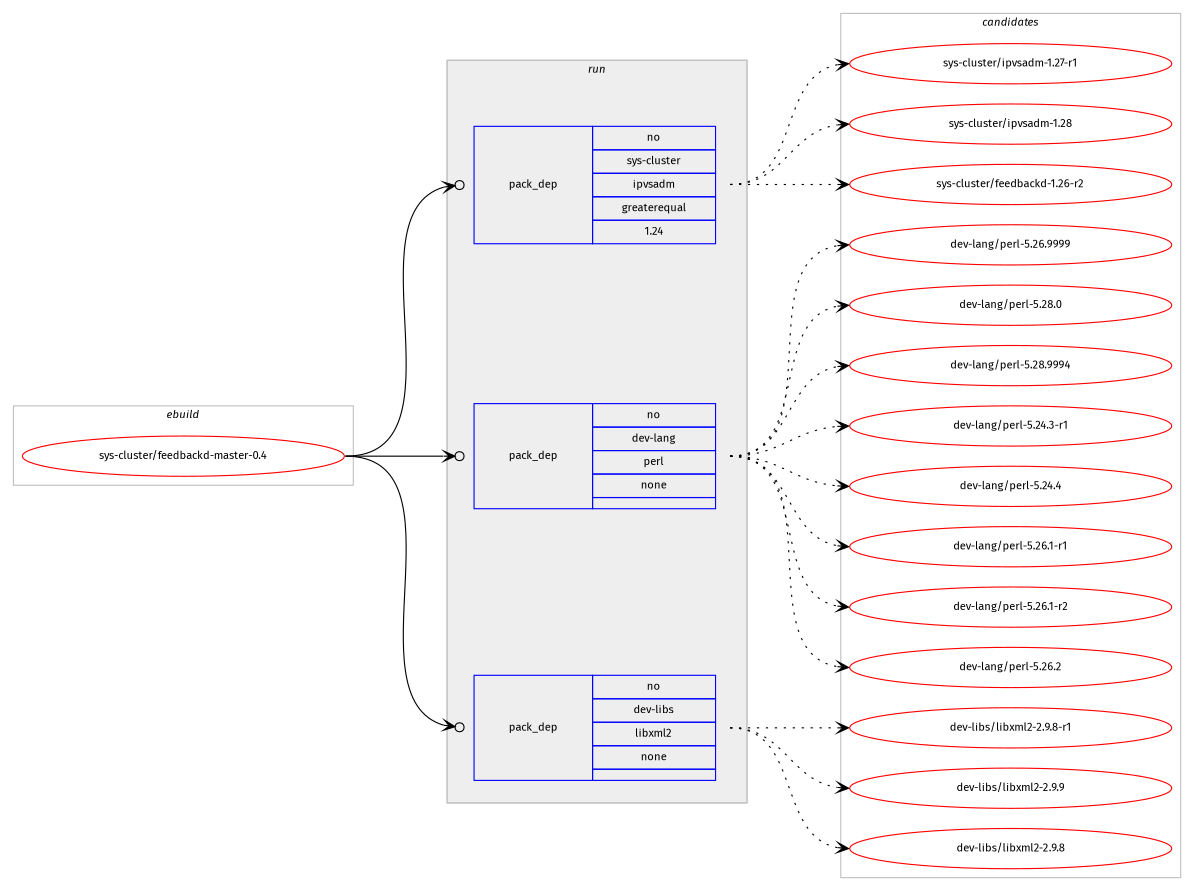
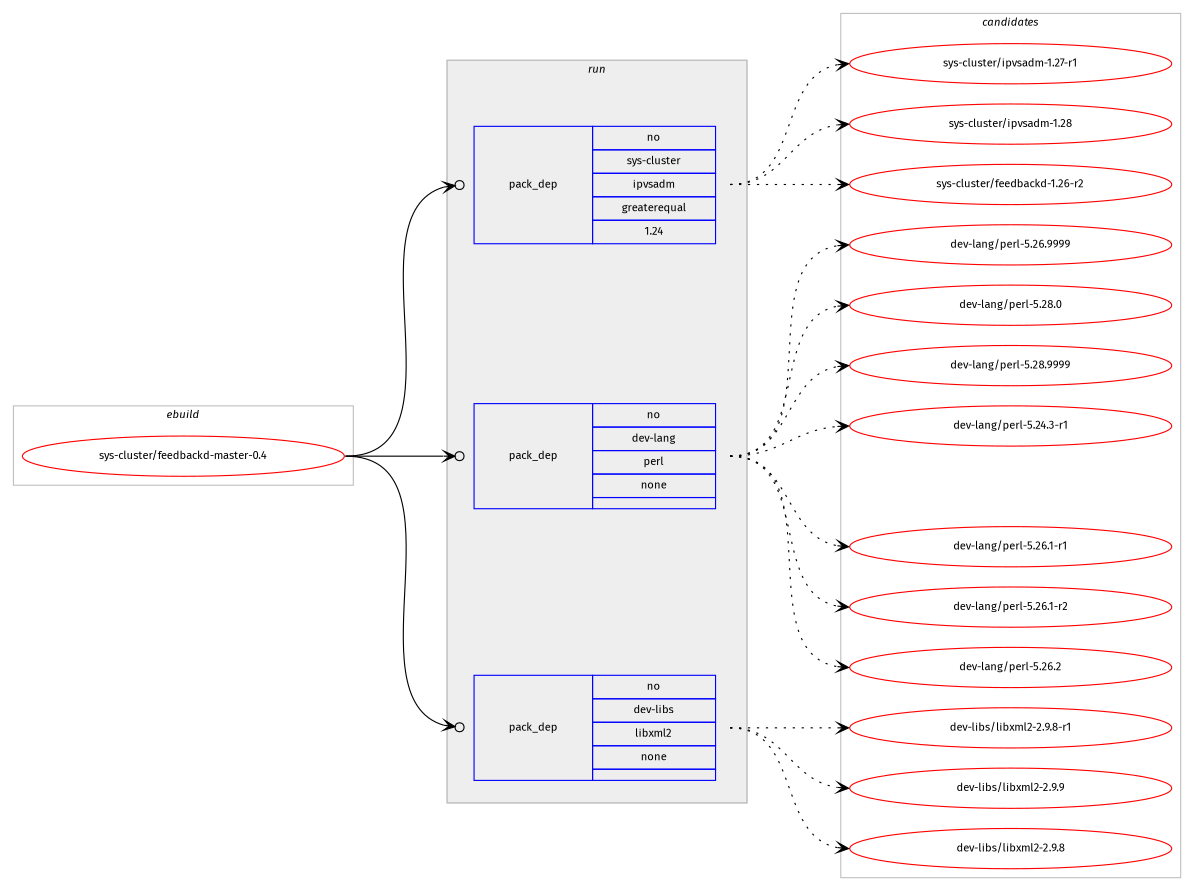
node "dev-lang/perl-5.28.9994": label "dev-lang/perl-5.28.9994" -> "dev-lang/perl-5.28.9999"
node "dev-lang/perl-5.24.4": removed
